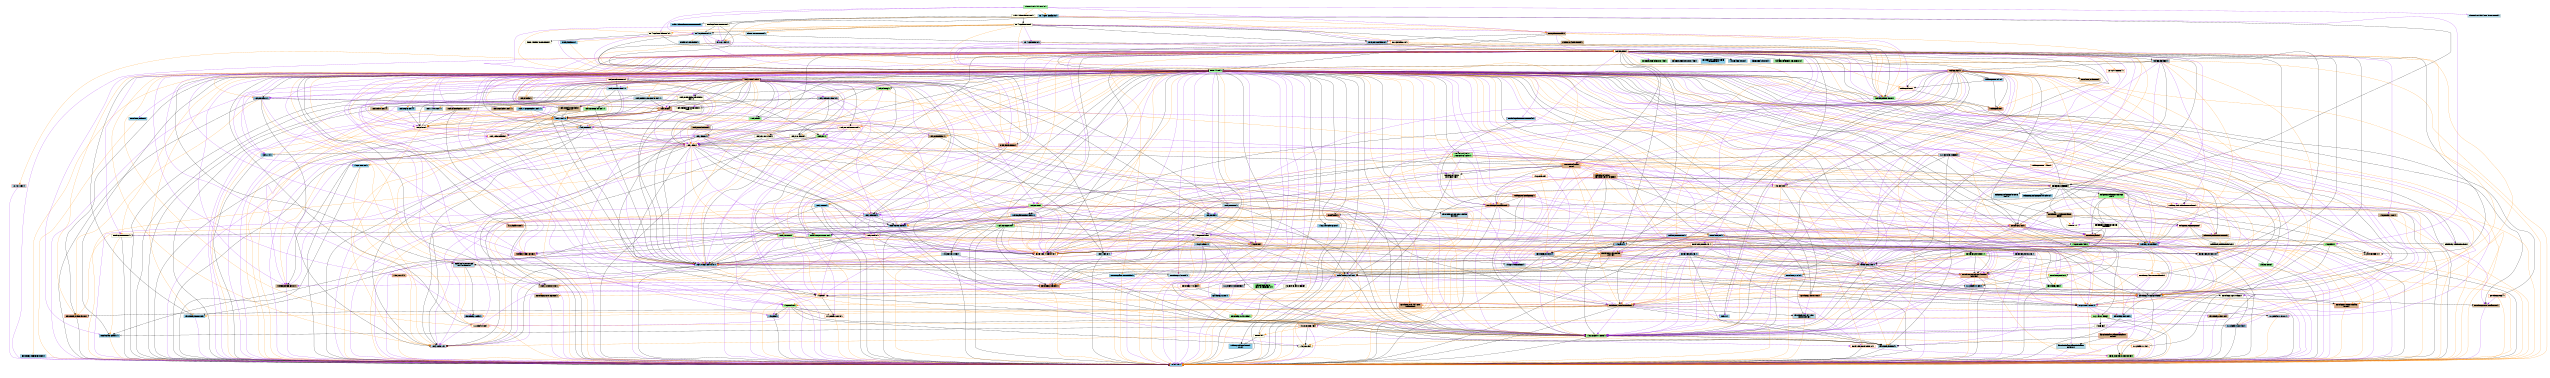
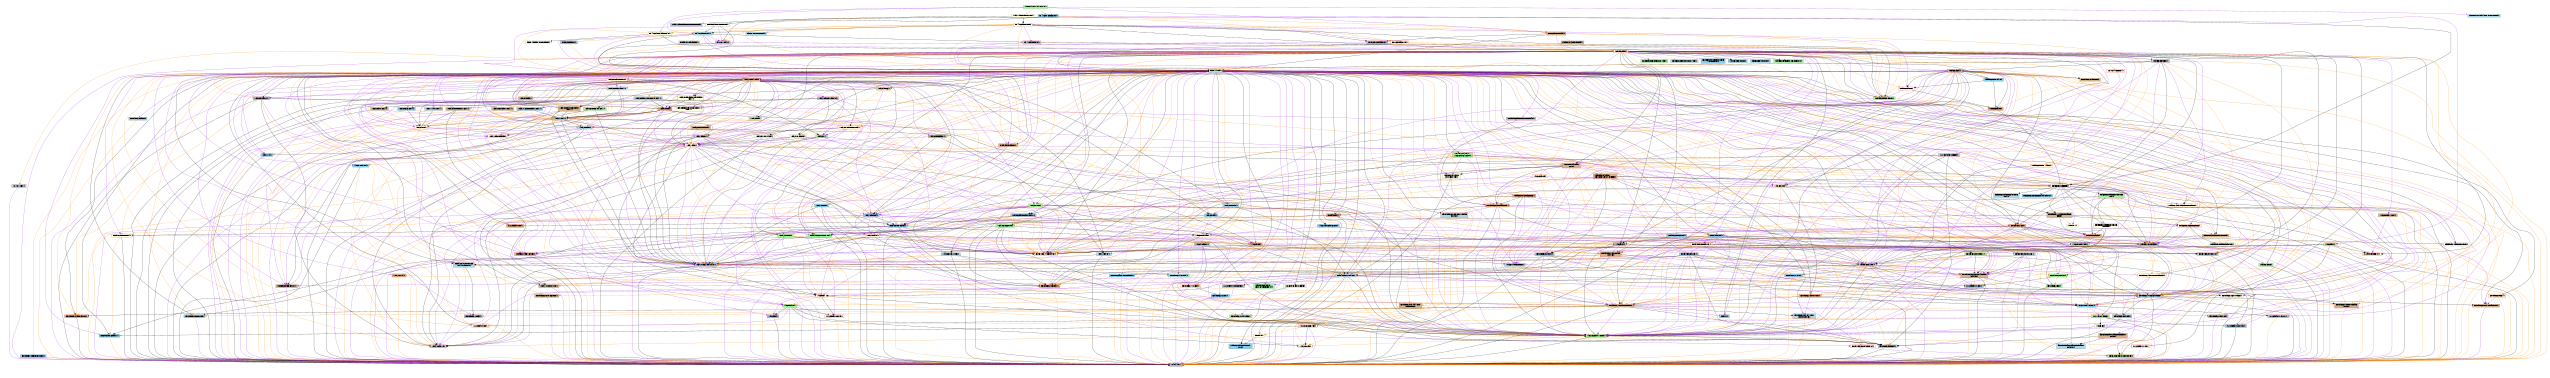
node "Math/Quat.h": label "Math/Quat.h" -> "Margin/Quat.h"
edge "Misc/ScopeRWLock.h" -> "AutoRTFM.h": now "Misc/ScopeRWLock.h" -> "HAL/CriticalSection.h"
edge "Misc/Guid.h" -> "Serialization/Archive.h": color black -> purple
